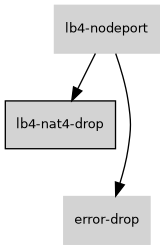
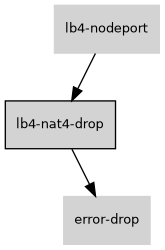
edge "lb4-nodeport" -> "error-drop": now "lb4-nat4-drop" -> "error-drop"
